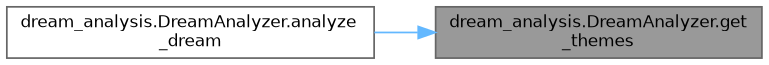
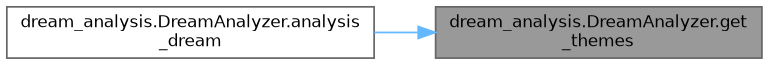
node "dream_analysis.DreamAnalyzer.analyze _dream": label "dream_analysis.DreamAnalyzer.analyze _dream" -> "dream_analysis.DreamAnalyzer.analysis _dream"
